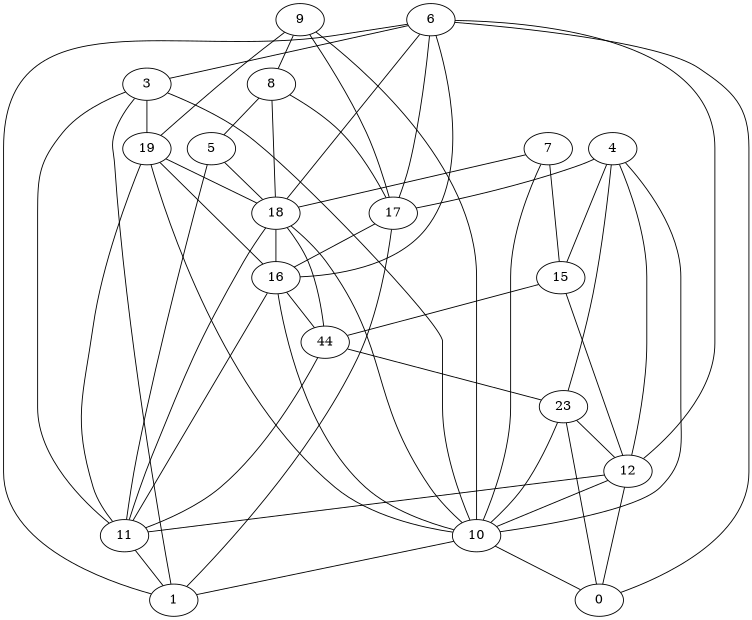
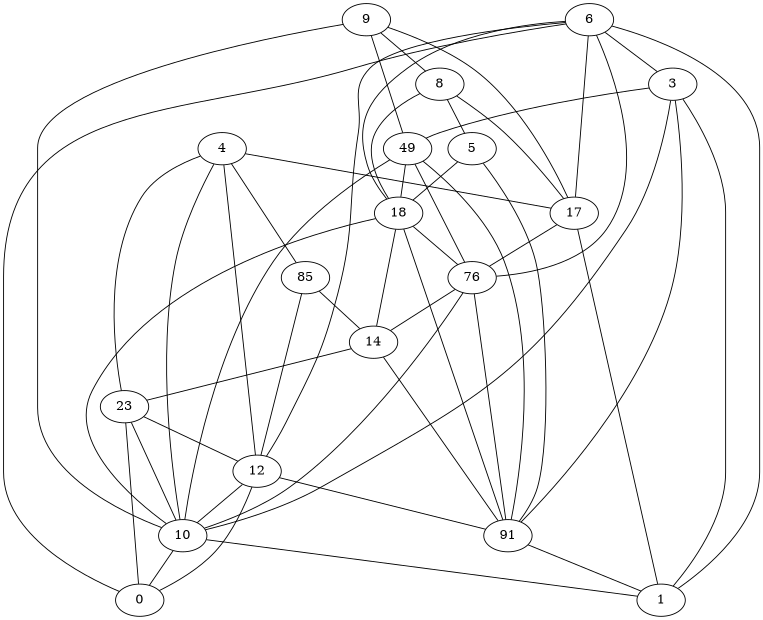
node "19": label "19" -> "49"
node "7": removed
node "16": label "16" -> "76"
node "15": label "15" -> "85"
node "44": label "44" -> "14"
node "11": label "11" -> "91"
